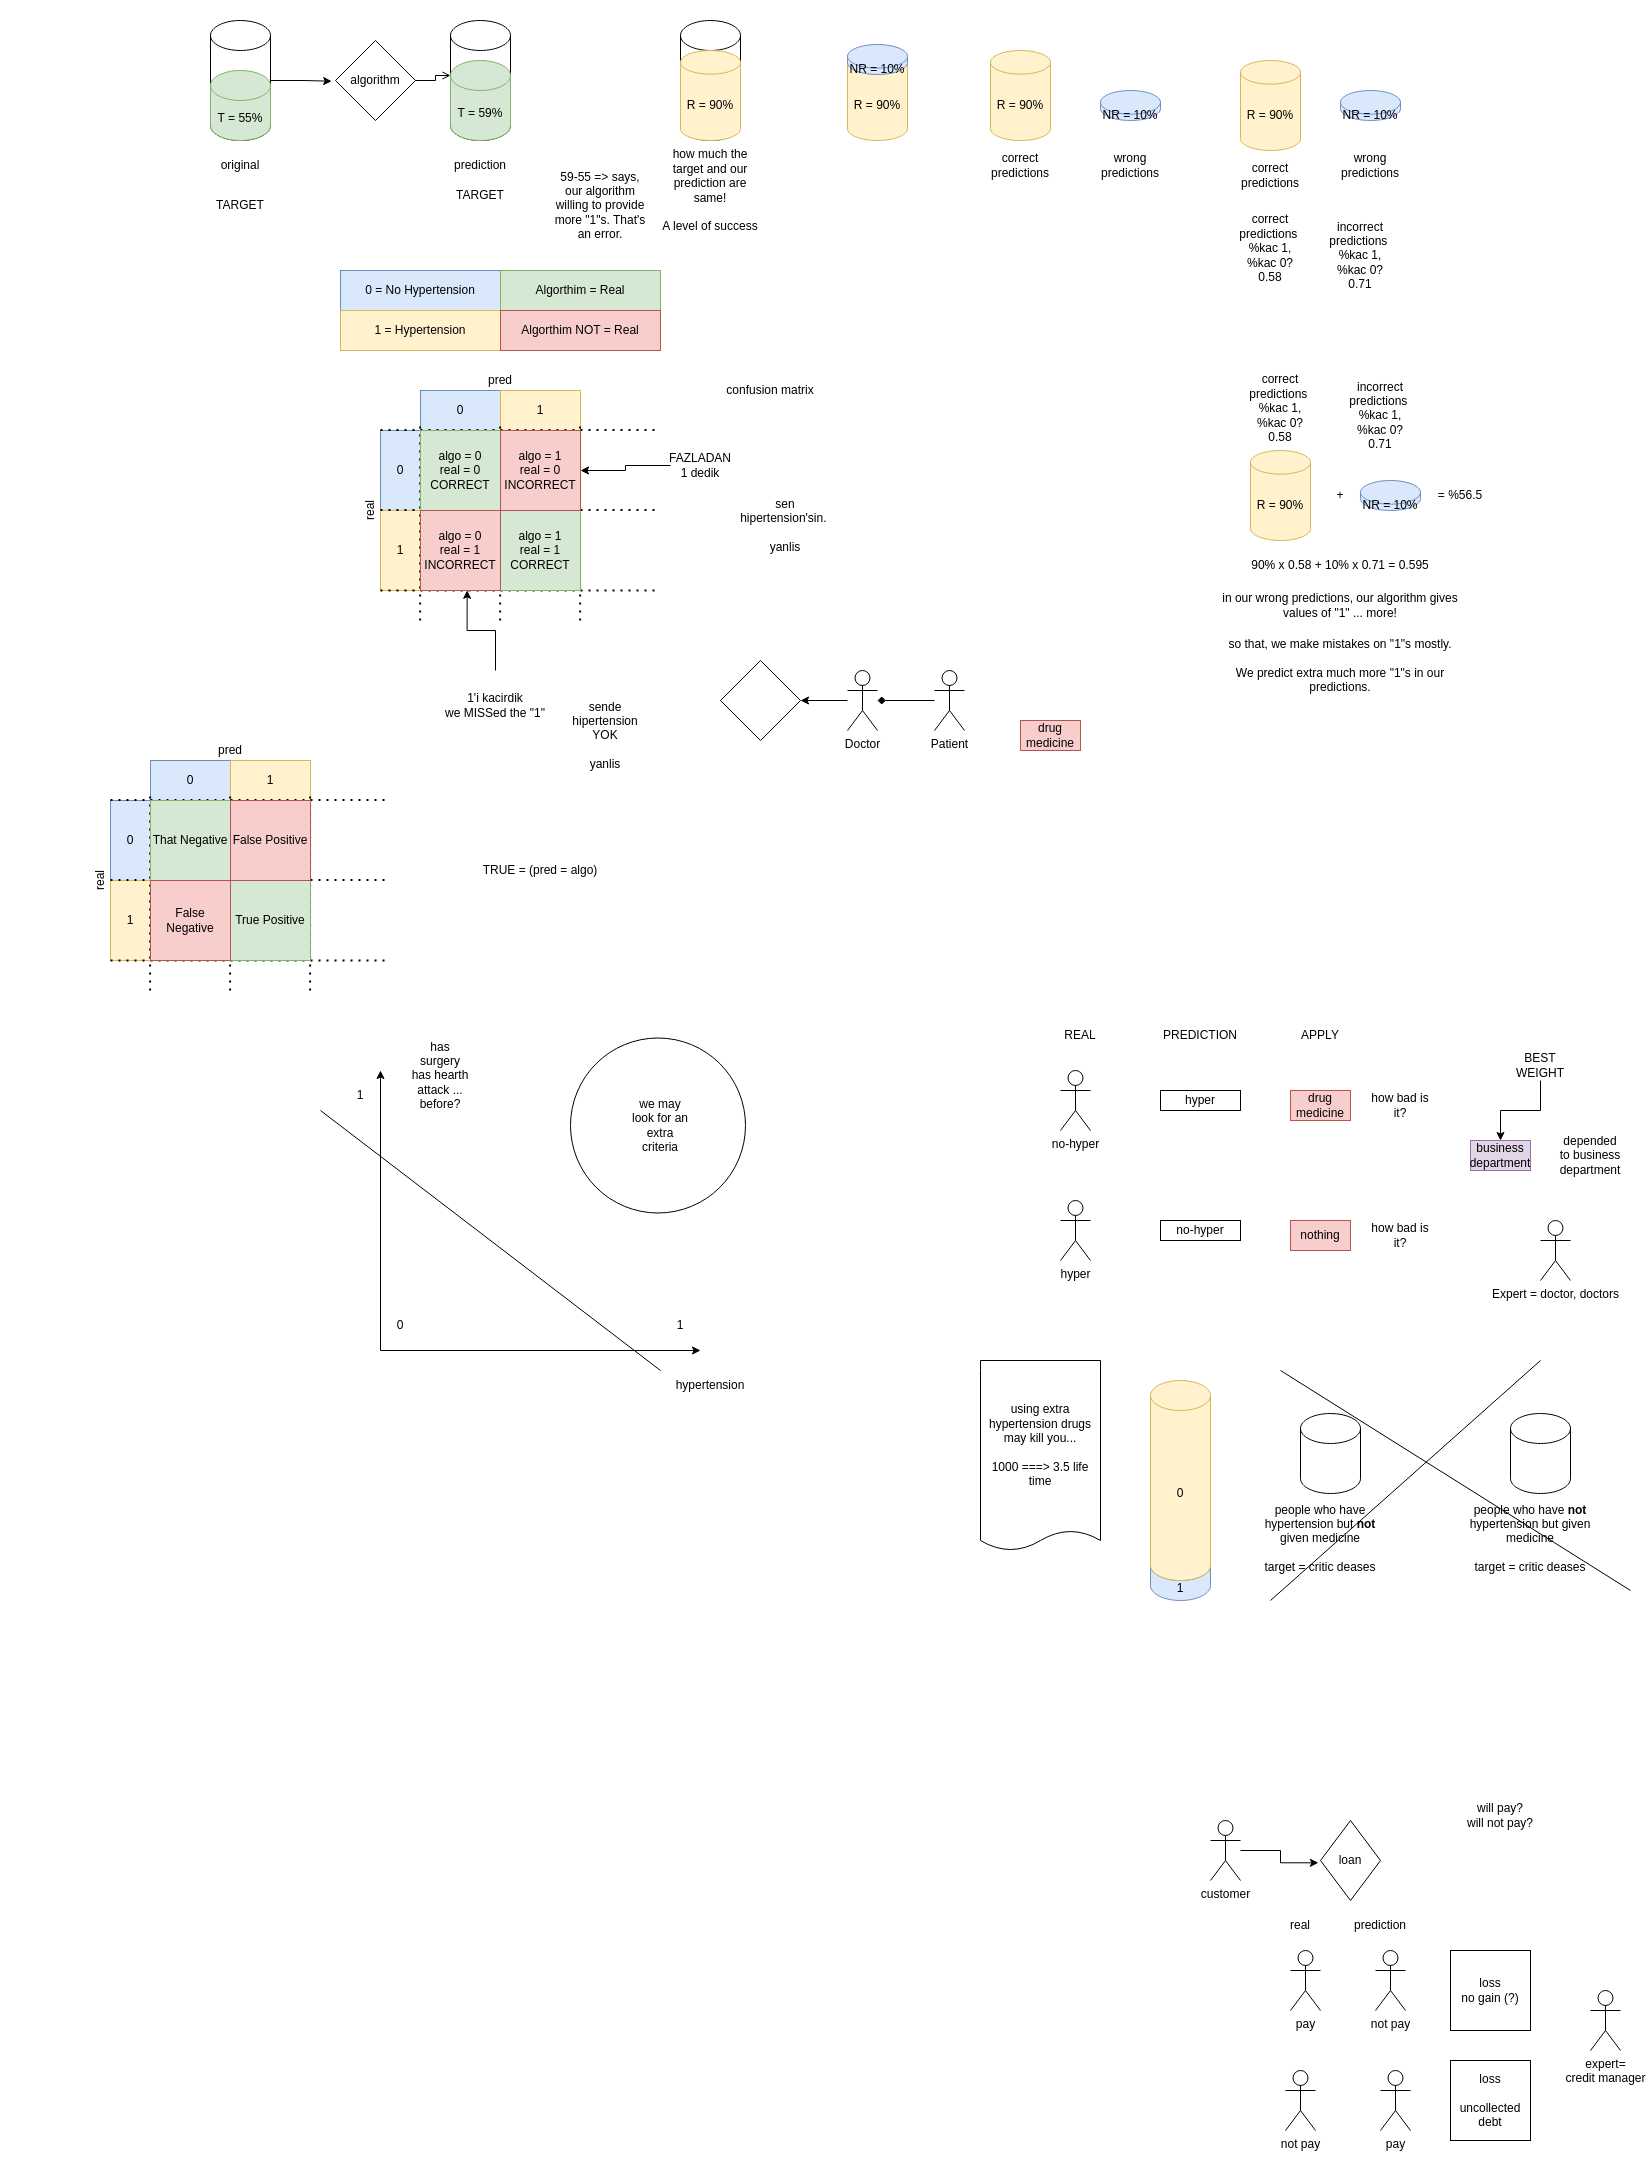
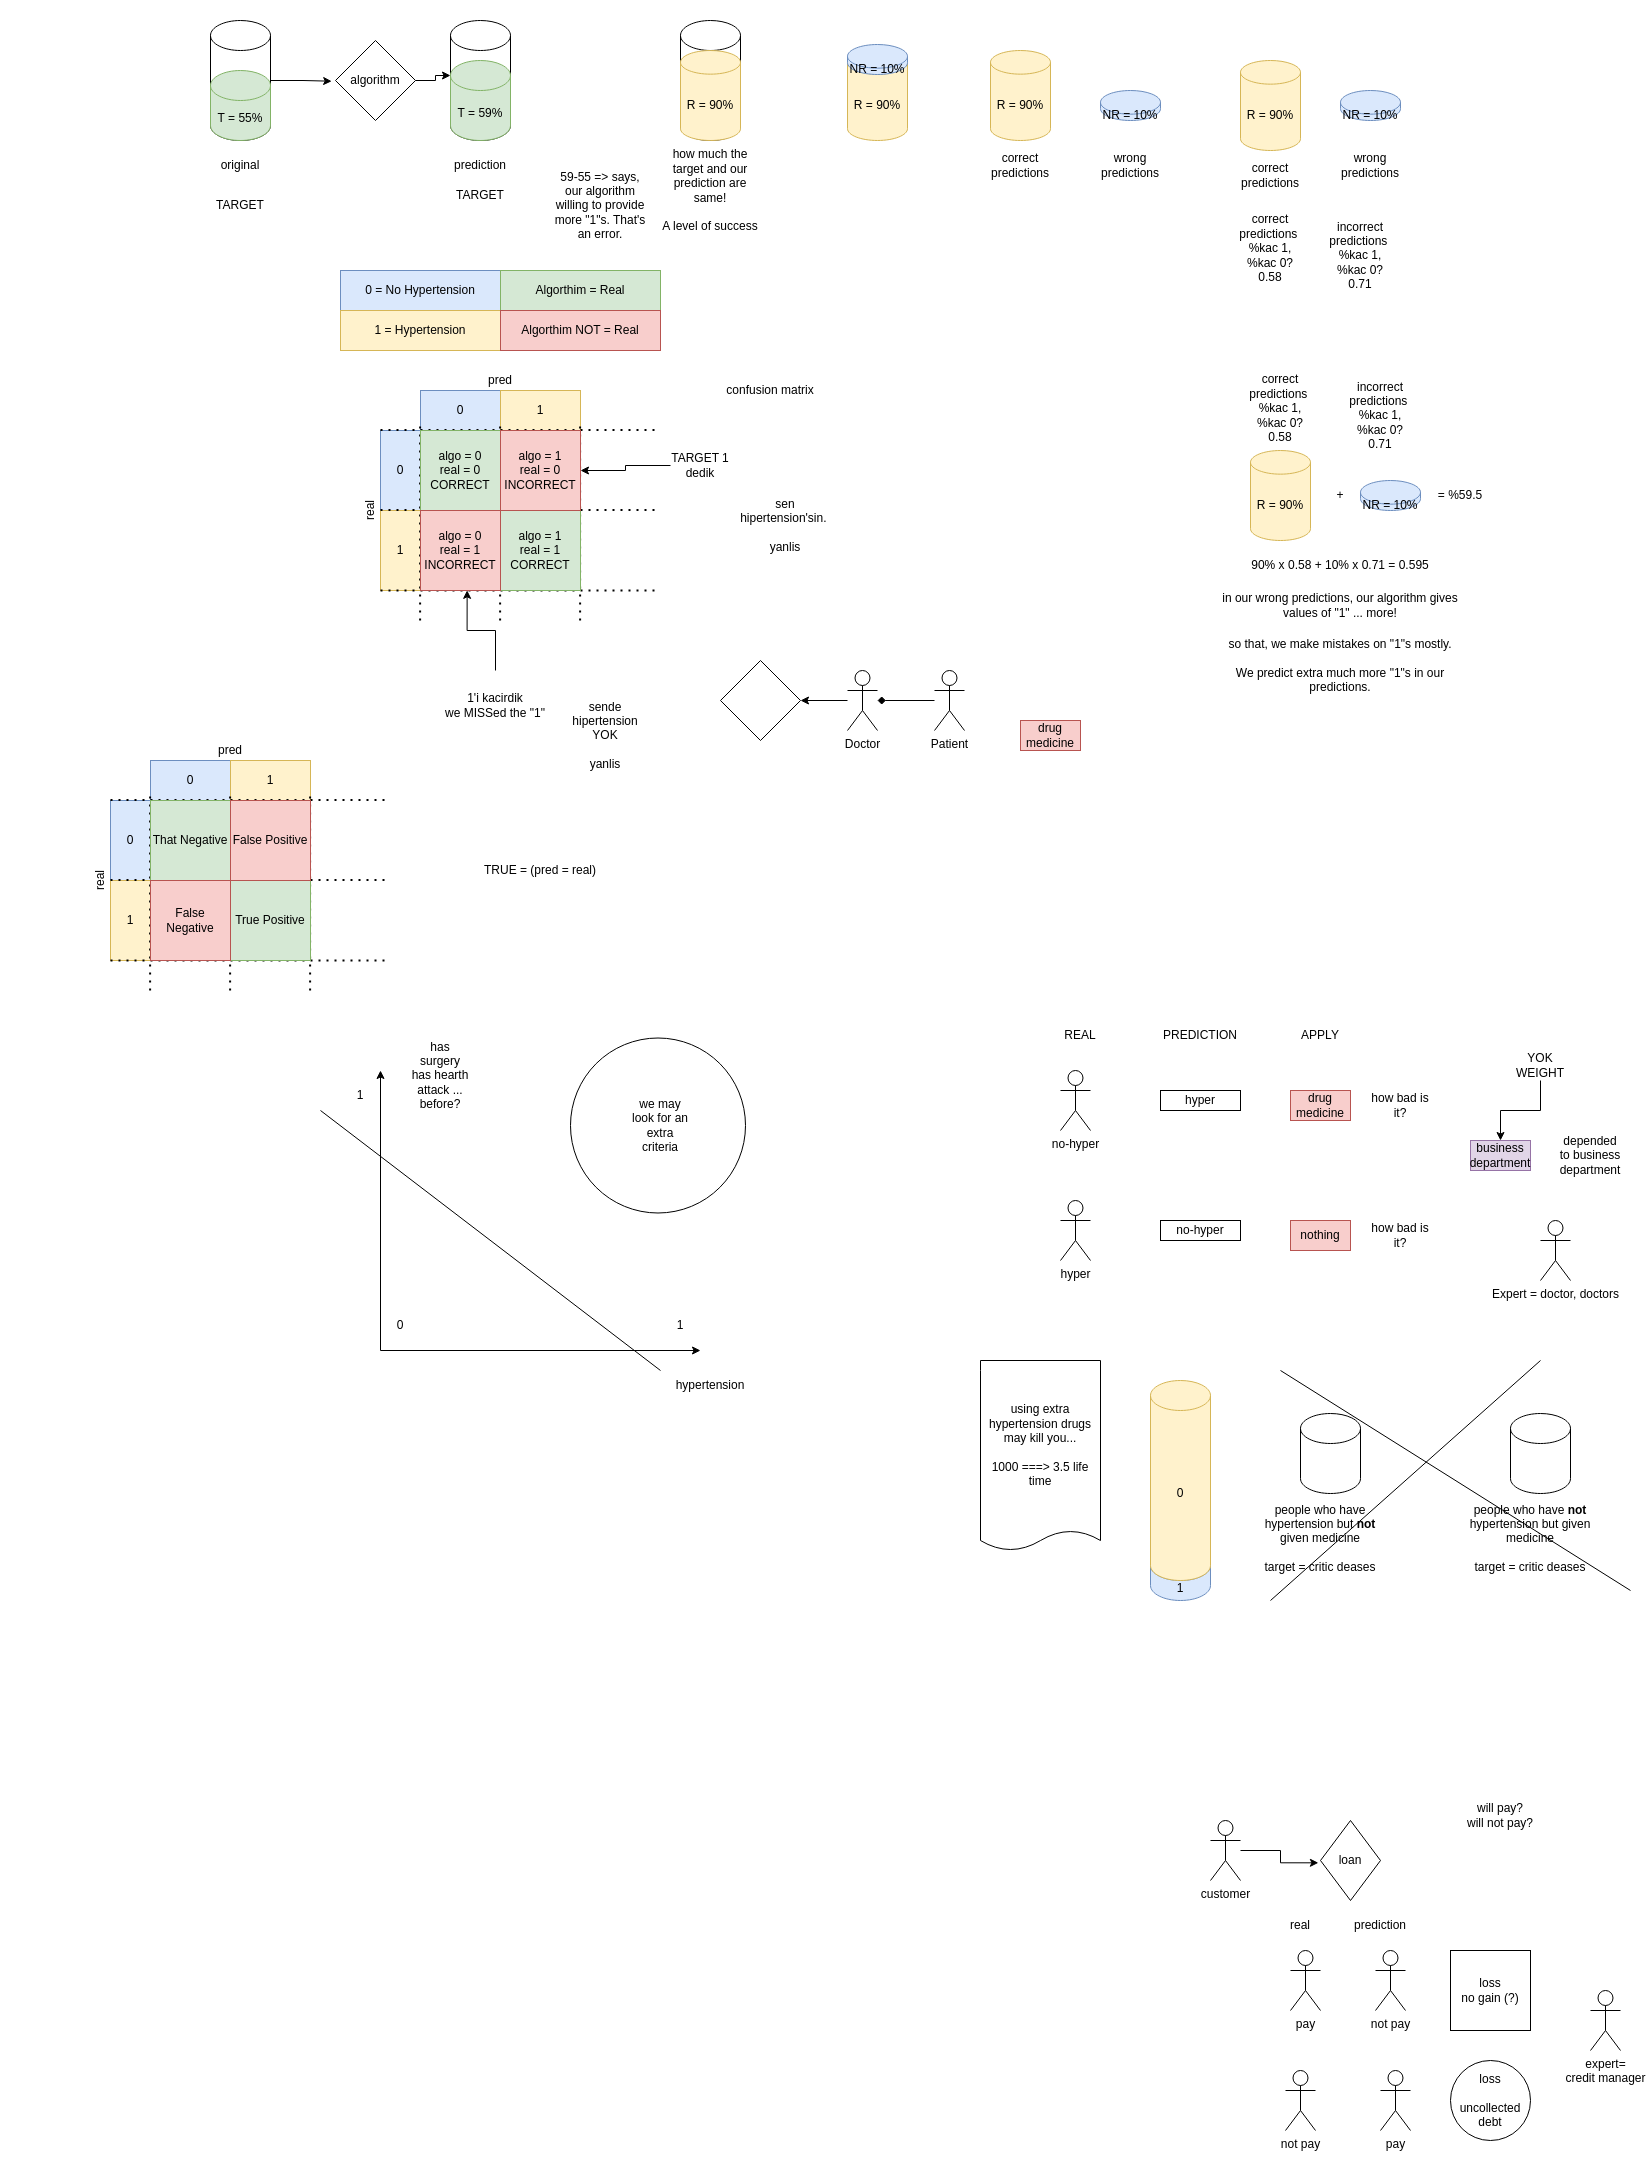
edge "algorithm" -> "T = 59%": arrowhead open -> classic
node "FAZLADAN 1 dedik": label "FAZLADAN 1 dedik" -> "TARGET 1 dedik"
node "= %56.5": label "= %56.5" -> "= %59.5"
node "TRUE = (pred = algo)": label "TRUE = (pred = algo)" -> "TRUE = (pred = real)"
node "BEST WEIGHT": label "BEST WEIGHT" -> "YOK WEIGHT"
node "loss uncollected debt": shape rectangle -> ellipse
